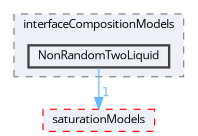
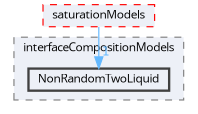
edge "NonRandomTwoLiquid" -> "saturationModels": reversed
